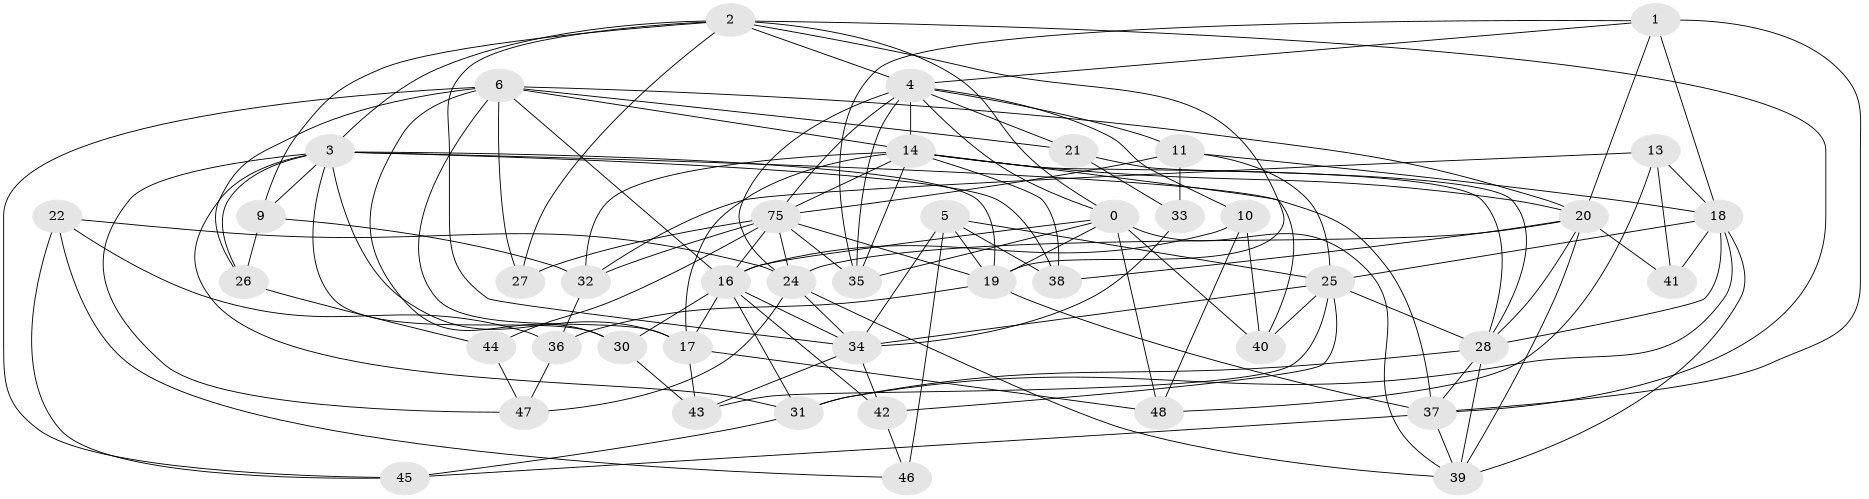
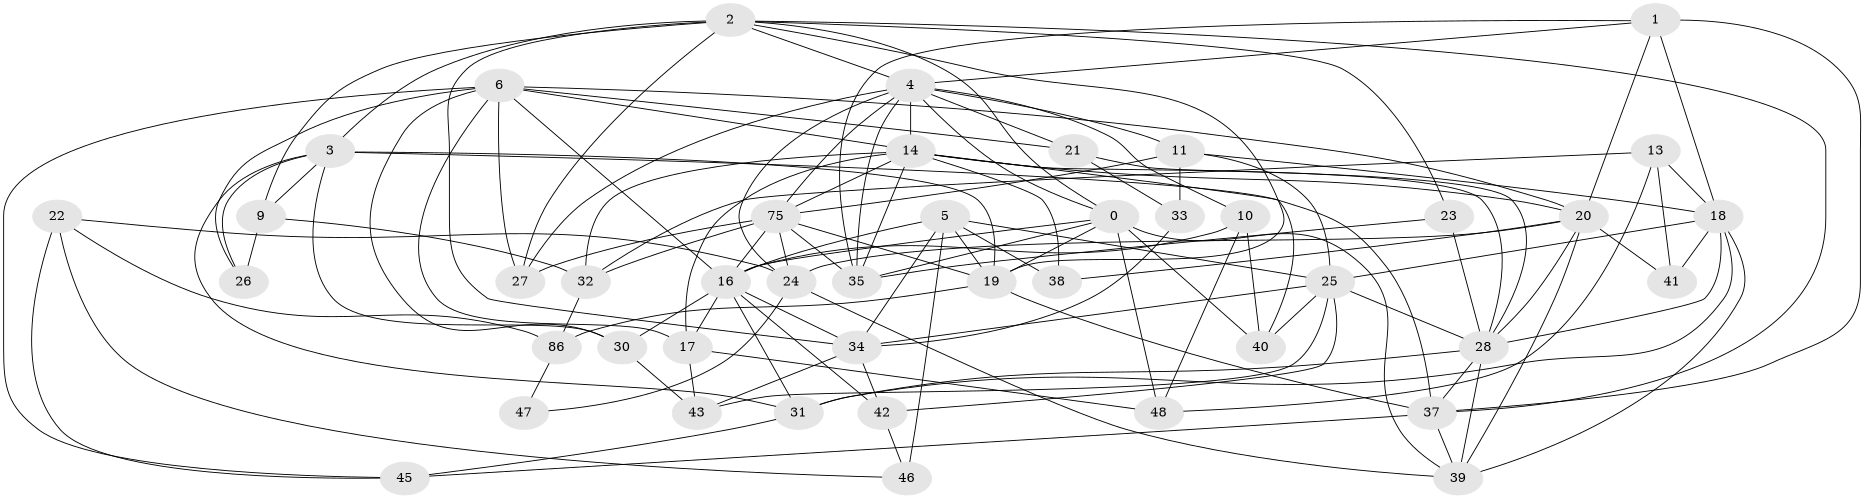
edge "4" -- "27": added
edge "3" -- "38": removed
node "23": added
edge "5" -- "16": added
edge "3" -- "17": removed
edge "24" -- "34": removed
node "44": removed
node "36": label "36" -> "86"
edge "3" -- "47": removed
